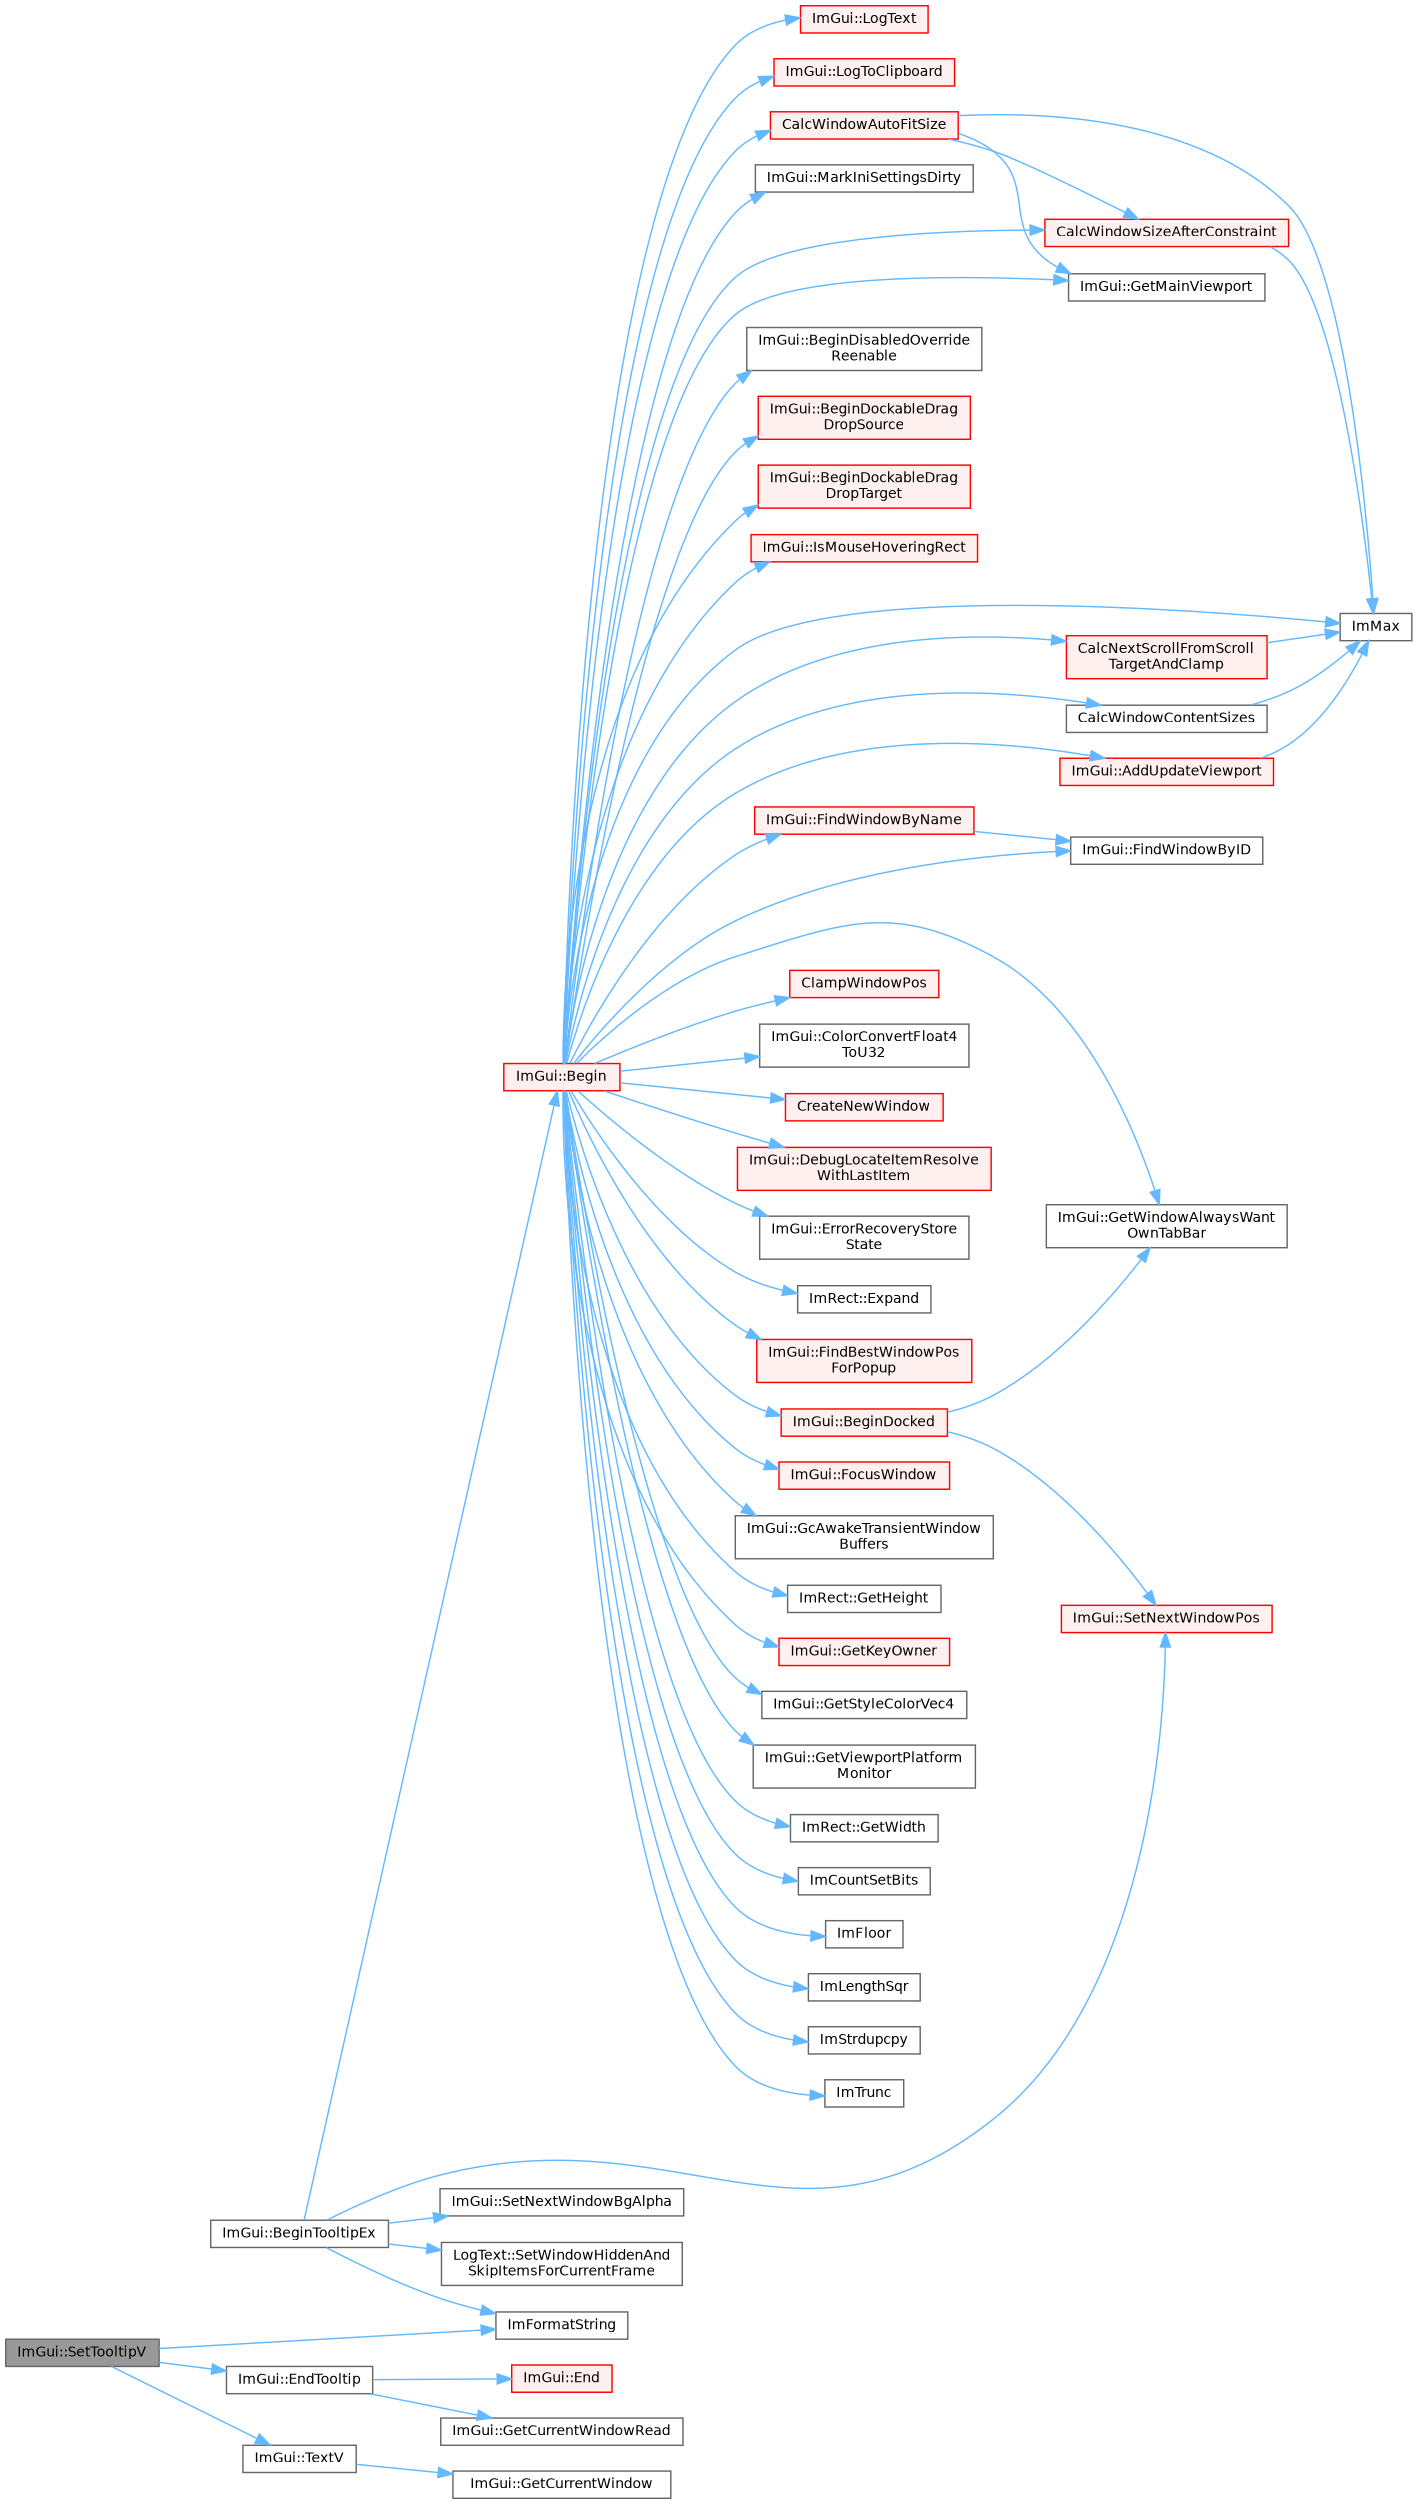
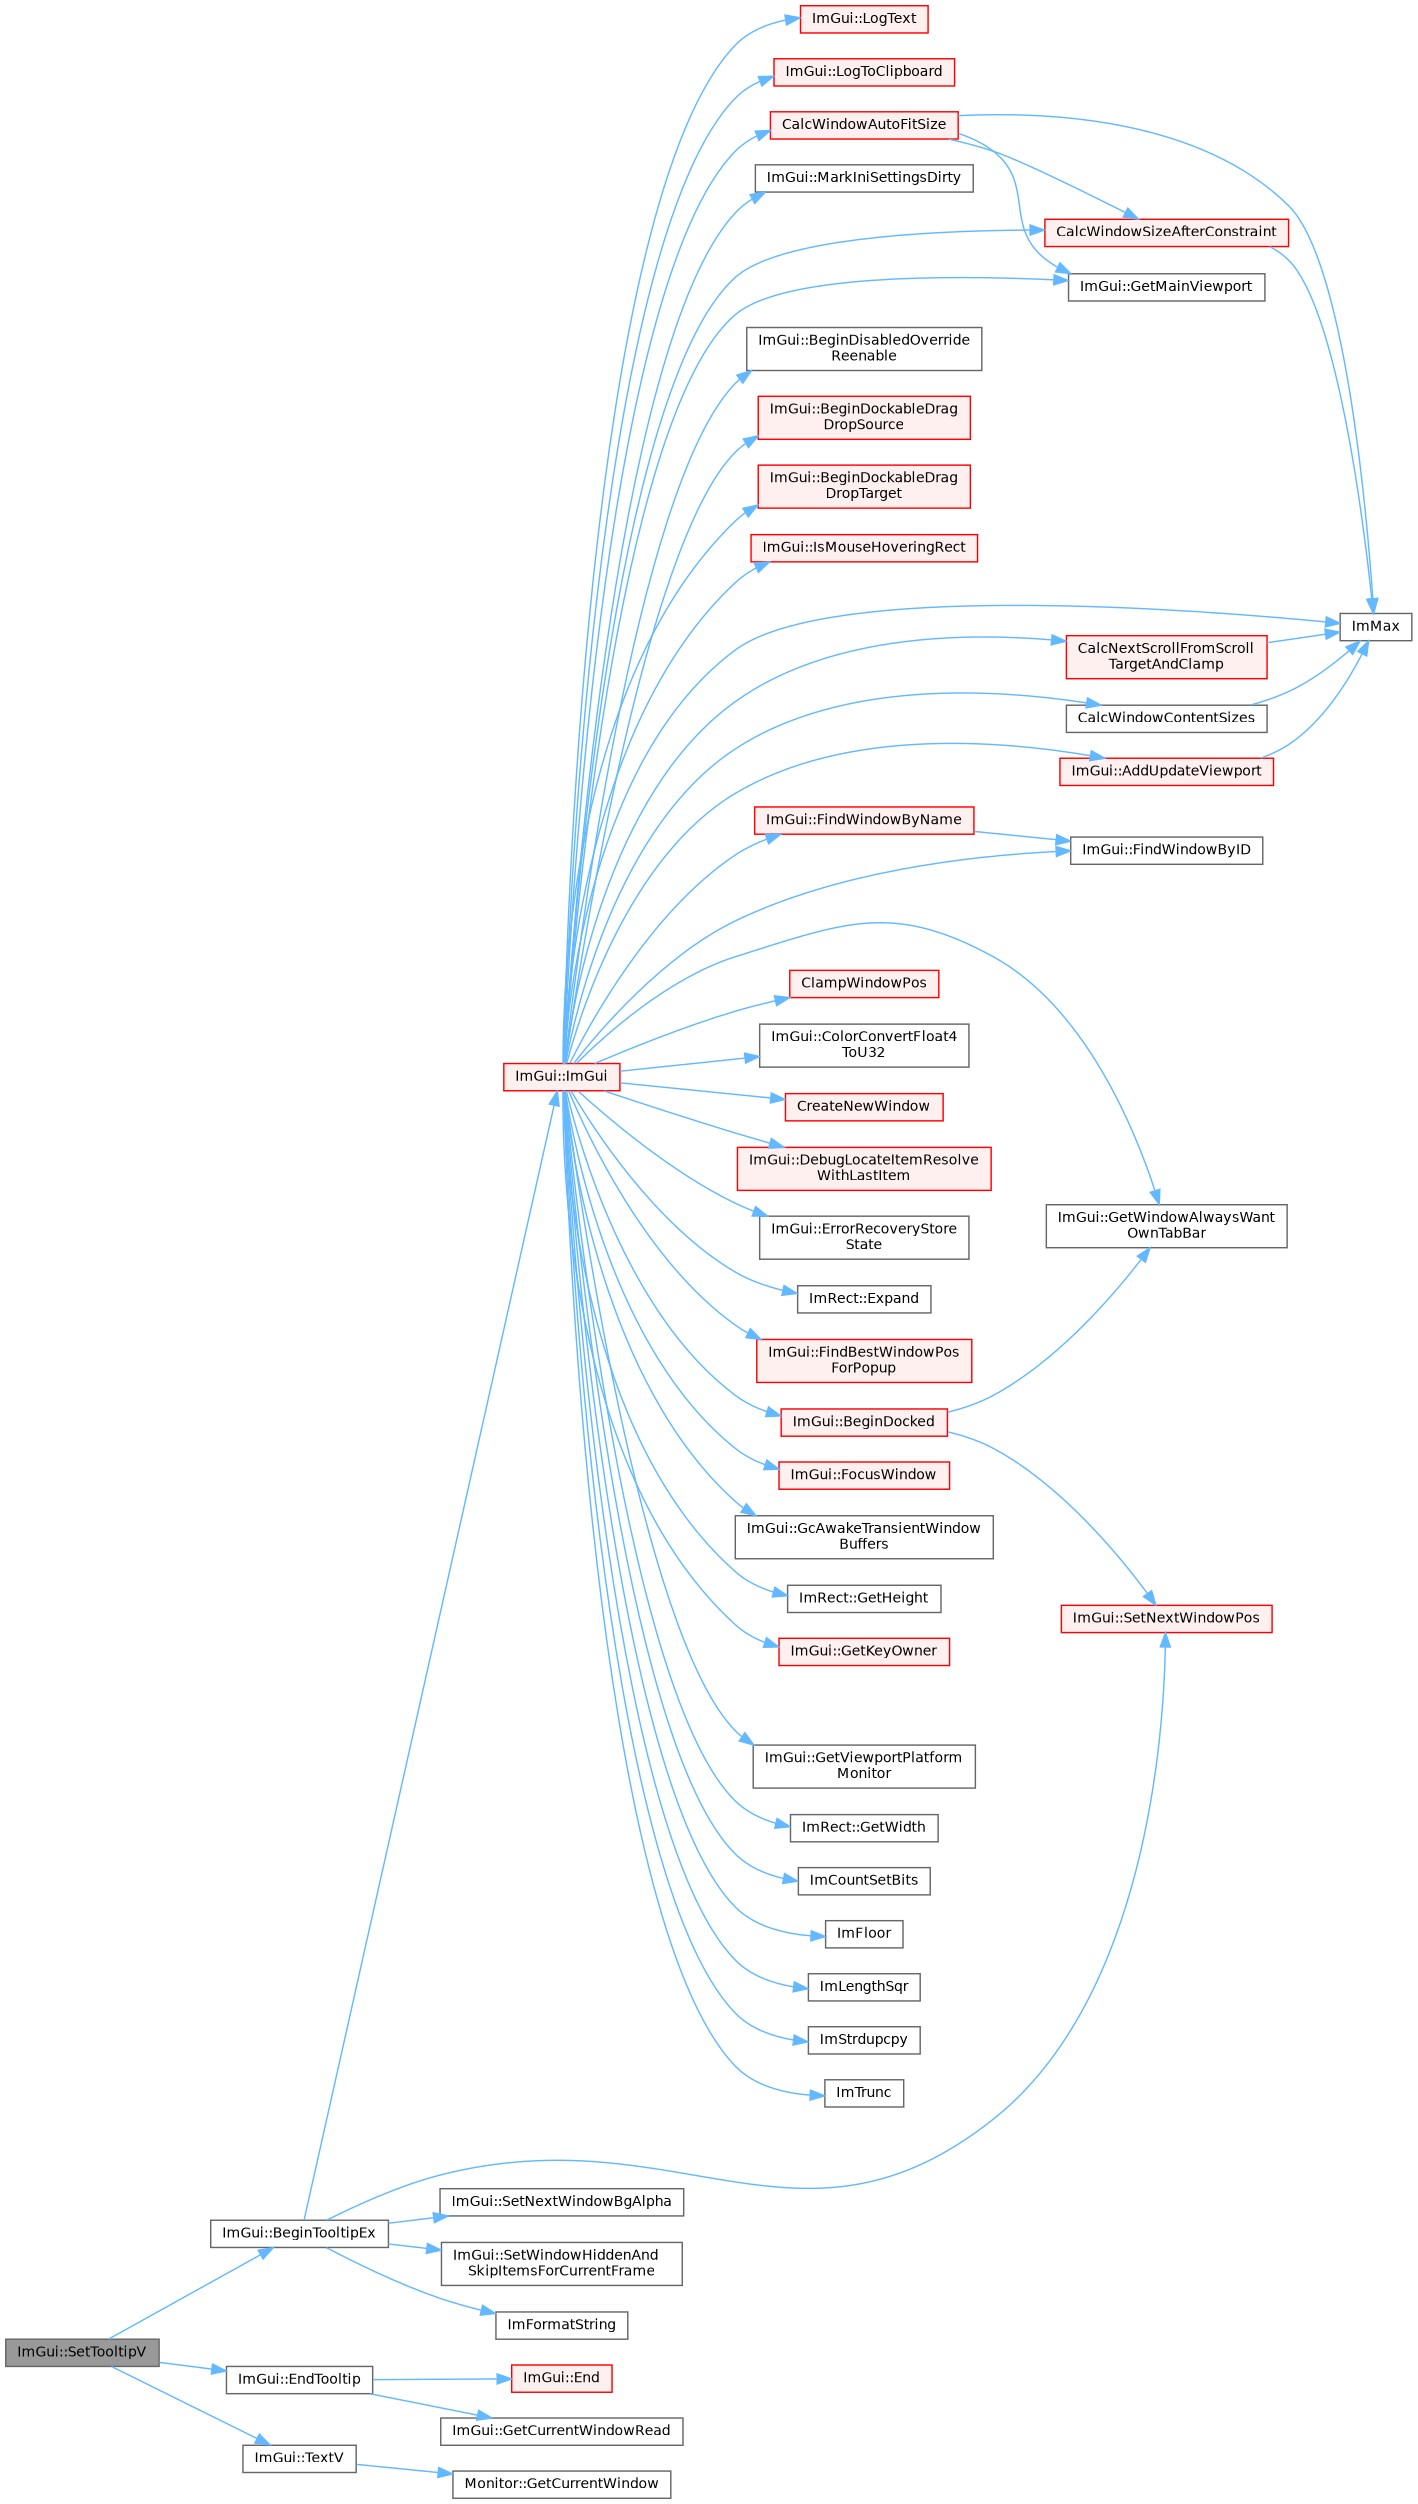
node "ImGui::Begin": label "ImGui::Begin" -> "ImGui::ImGui"
node "ImGui::GetStyleColorVec4": removed
node "LogText::SetWindowHiddenAnd SkipItemsForCurrentFrame": label "LogText::SetWindowHiddenAnd SkipItemsForCurrentFrame" -> "ImGui::SetWindowHiddenAnd SkipItemsForCurrentFrame"
edge "ImGui::SetTooltipV" -> "ImFormatString": now "ImGui::SetTooltipV" -> "ImGui::BeginTooltipEx"
node "ImGui::GetCurrentWindow": label "ImGui::GetCurrentWindow" -> "Monitor::GetCurrentWindow"
